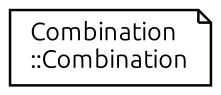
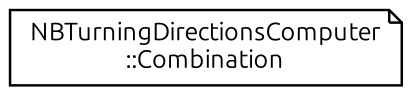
node "Combination ::Combination": label "Combination ::Combination" -> "NBTurningDirectionsComputer ::Combination"
